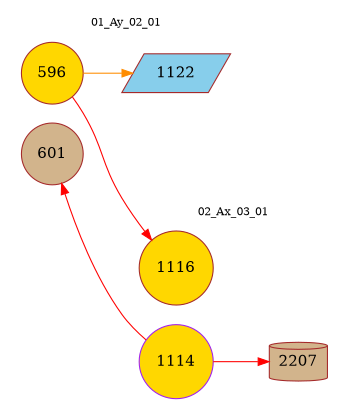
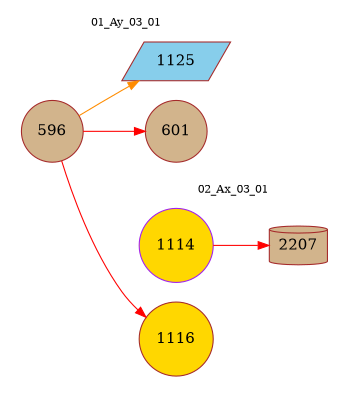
cluster "01_Ay_02_01": label "01_Ay_02_01" -> "01_Ay_03_01"
node "596": fillcolor gold -> tan
node "1122": label "1122" -> "1125"
edge "1114" -> "601": now "596" -> "601"
